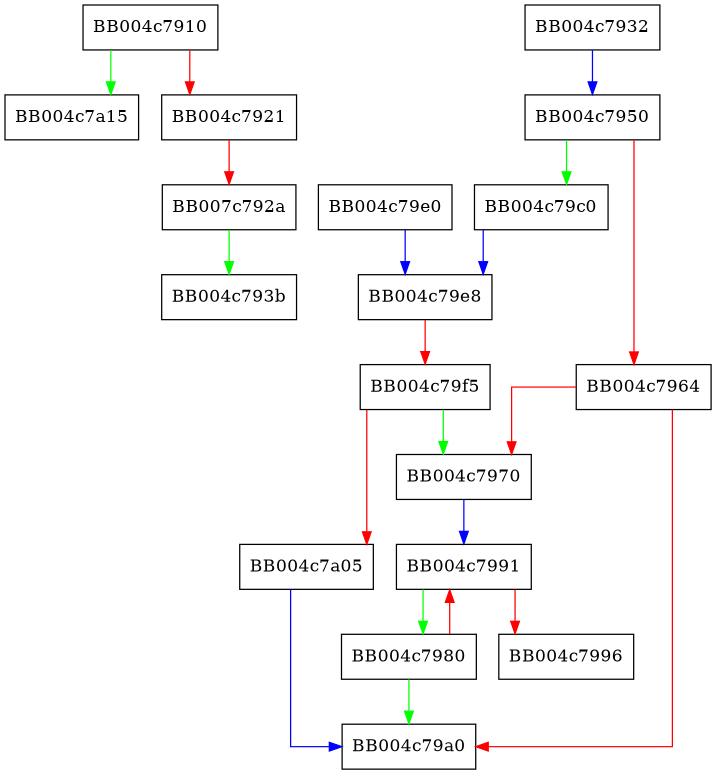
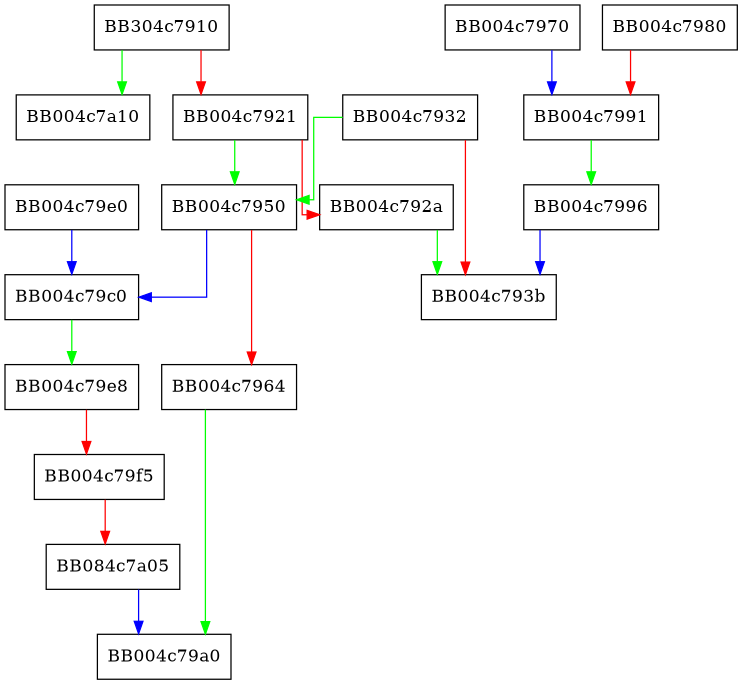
node "BB004c7910": label "BB004c7910" -> "BB304c7910"
edge "BB004c7932" -> "BB004c7950": color blue -> green
node "BB004c7a15": label "BB004c7a15" -> "BB004c7a10"
edge "BB004c7921" -> "BB004c7950": added
edge "BB004c7950" -> "BB004c79c0": color green -> blue
edge "BB004c7932" -> "BB004c793b": added
node "BB007c792a": label "BB007c792a" -> "BB004c792a"
edge "BB004c79e0" -> "BB004c79e8": now "BB004c79e0" -> "BB004c79c0"
edge "BB004c79c0" -> "BB004c79e8": color blue -> green
edge "BB004c7996" -> "BB004c793b": added
edge "BB004c7964" -> "BB004c7970": removed
edge "BB004c79f5" -> "BB004c7970": removed
node "BB004c7a05": label "BB004c7a05" -> "BB084c7a05"
edge "BB004c7991" -> "BB004c7980": removed
edge "BB004c7991" -> "BB004c7996": color red -> green
edge "BB004c7964" -> "BB004c79a0": color red -> green
edge "BB004c7980" -> "BB004c79a0": removed
